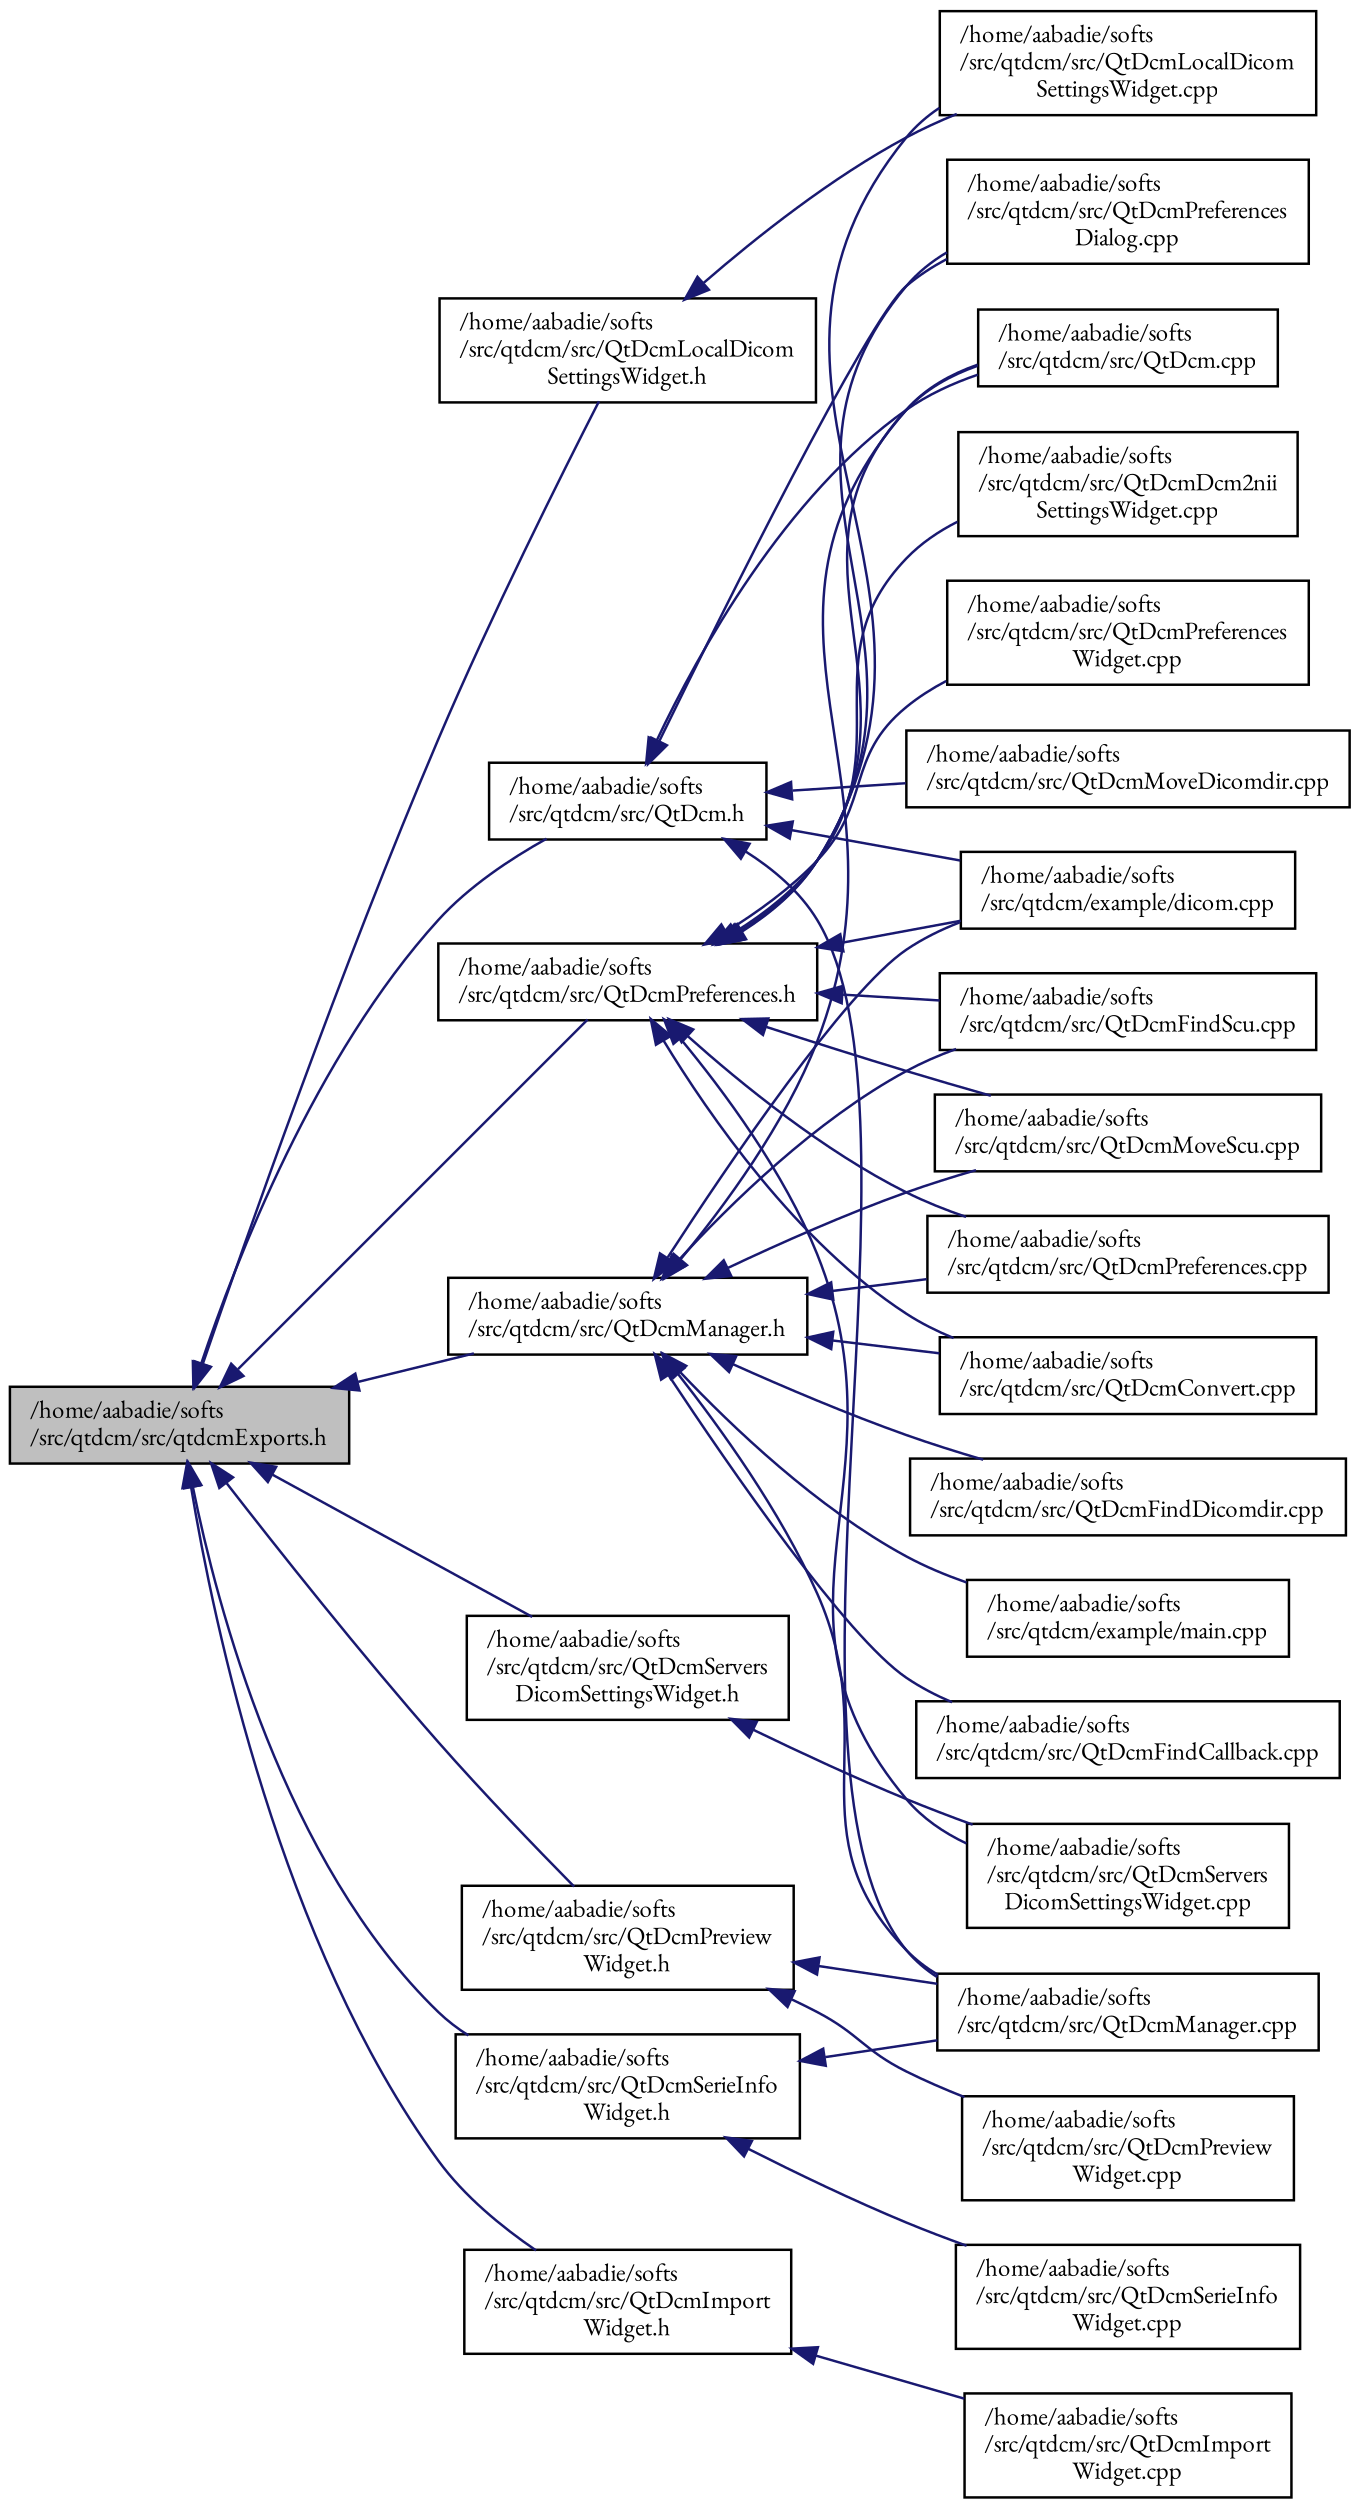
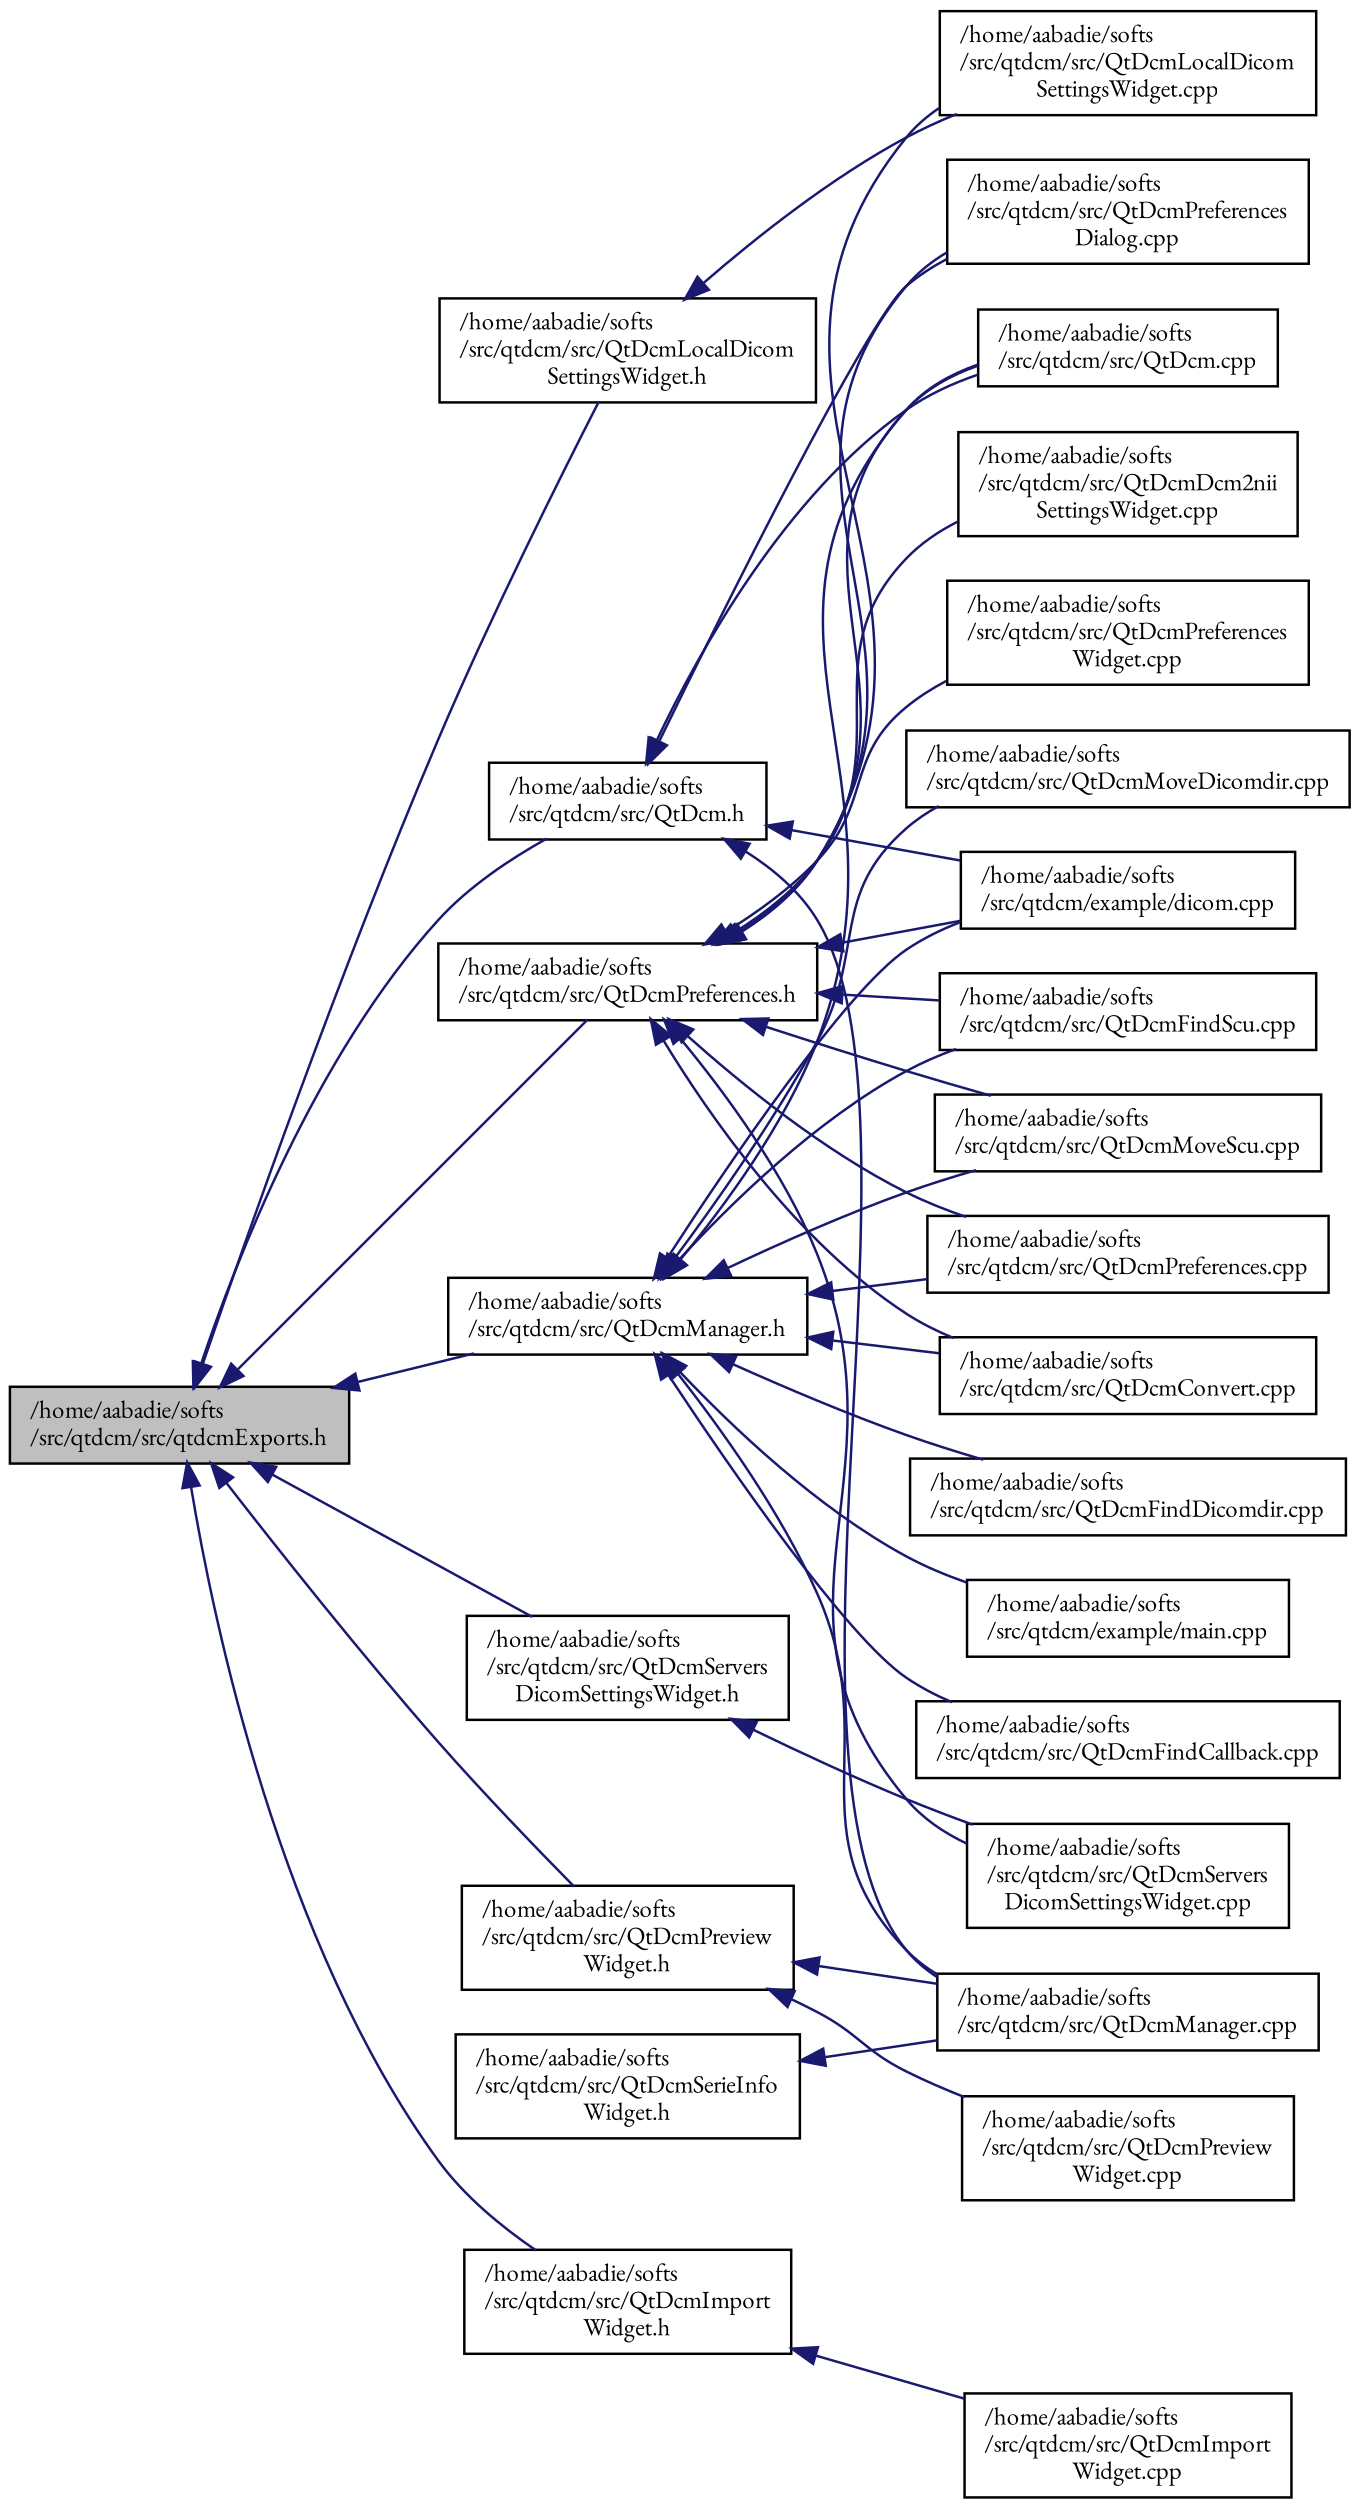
edge "/home/aabadie/softs /src/qtdcm/src/QtDcmMoveDicomdir.cpp" -> "/home/aabadie/softs /src/qtdcm/src/QtDcm.h": now "/home/aabadie/softs /src/qtdcm/src/QtDcmMoveDicomdir.cpp" -> "/home/aabadie/softs /src/qtdcm/src/QtDcmManager.h"
edge "/home/aabadie/softs /src/qtdcm/src/QtDcmSerieInfo Widget.h" -> "/home/aabadie/softs /src/qtdcm/src/qtdcmExports.h": removed
node "/home/aabadie/softs /src/qtdcm/src/QtDcmSerieInfo Widget.cpp": removed
